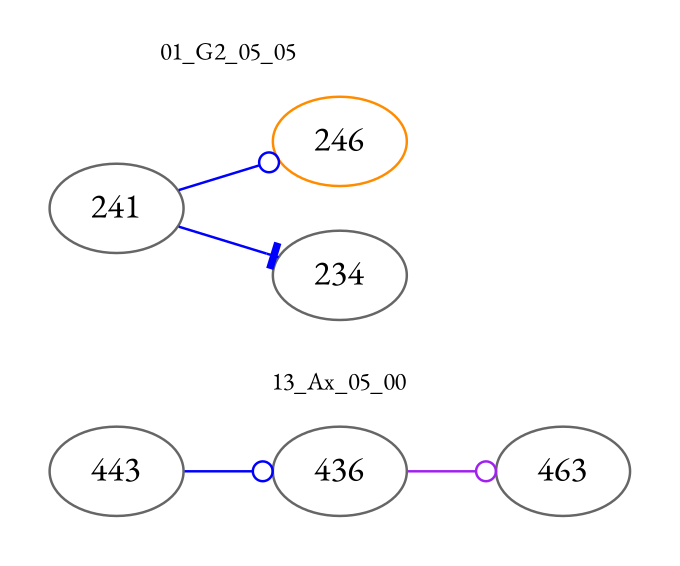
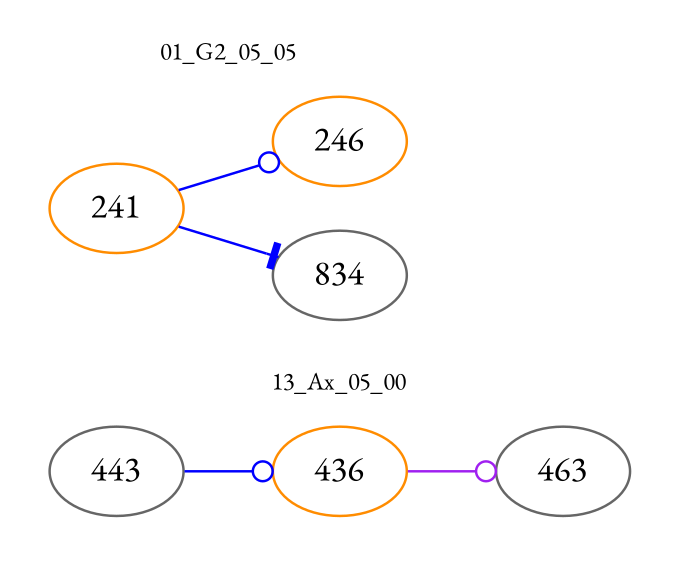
node "241": color gray40 -> darkorange
node "234": label "234" -> "834"
node "436": color gray40 -> darkorange
